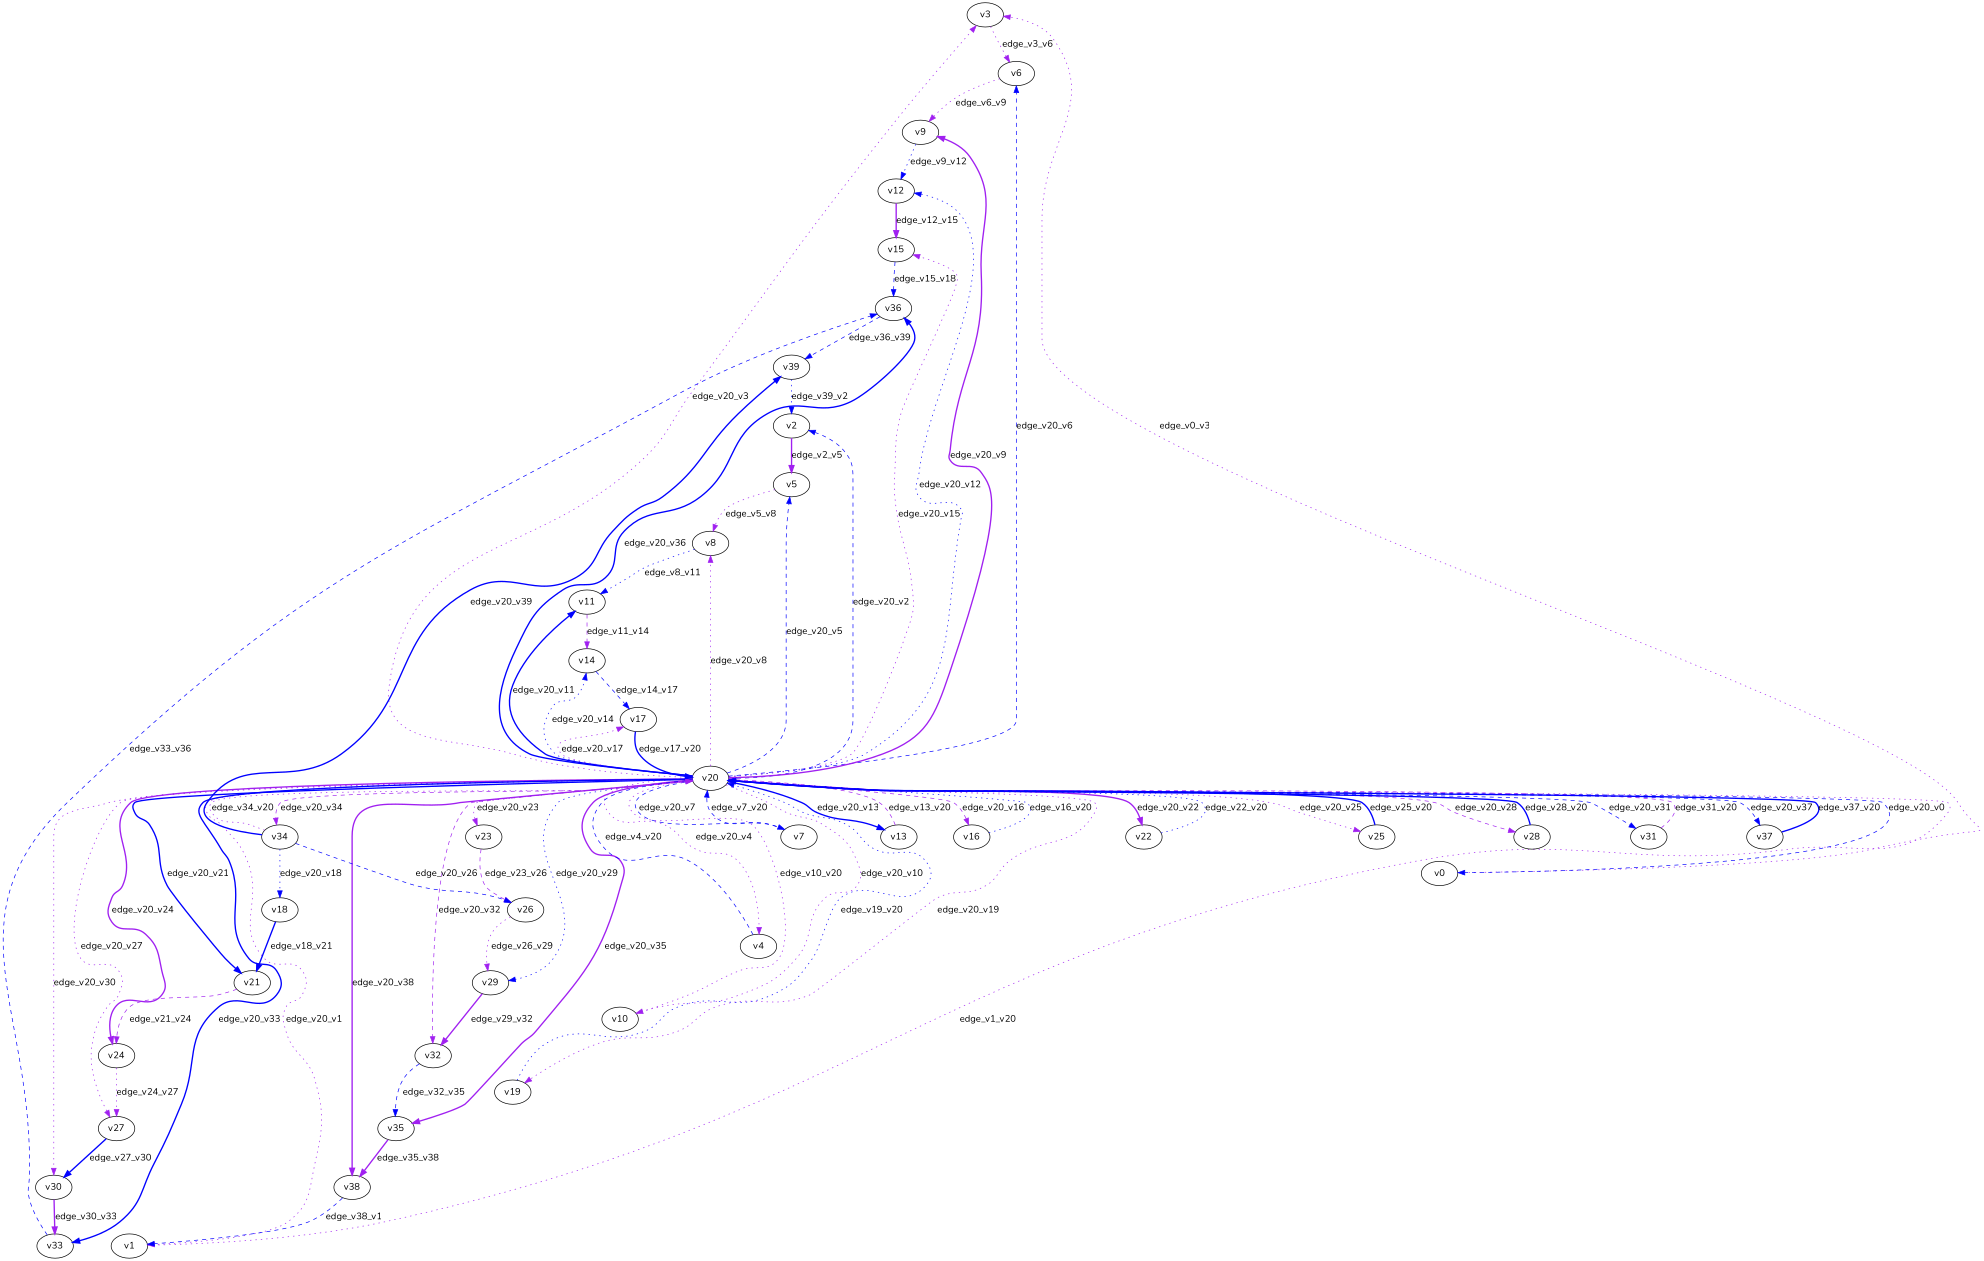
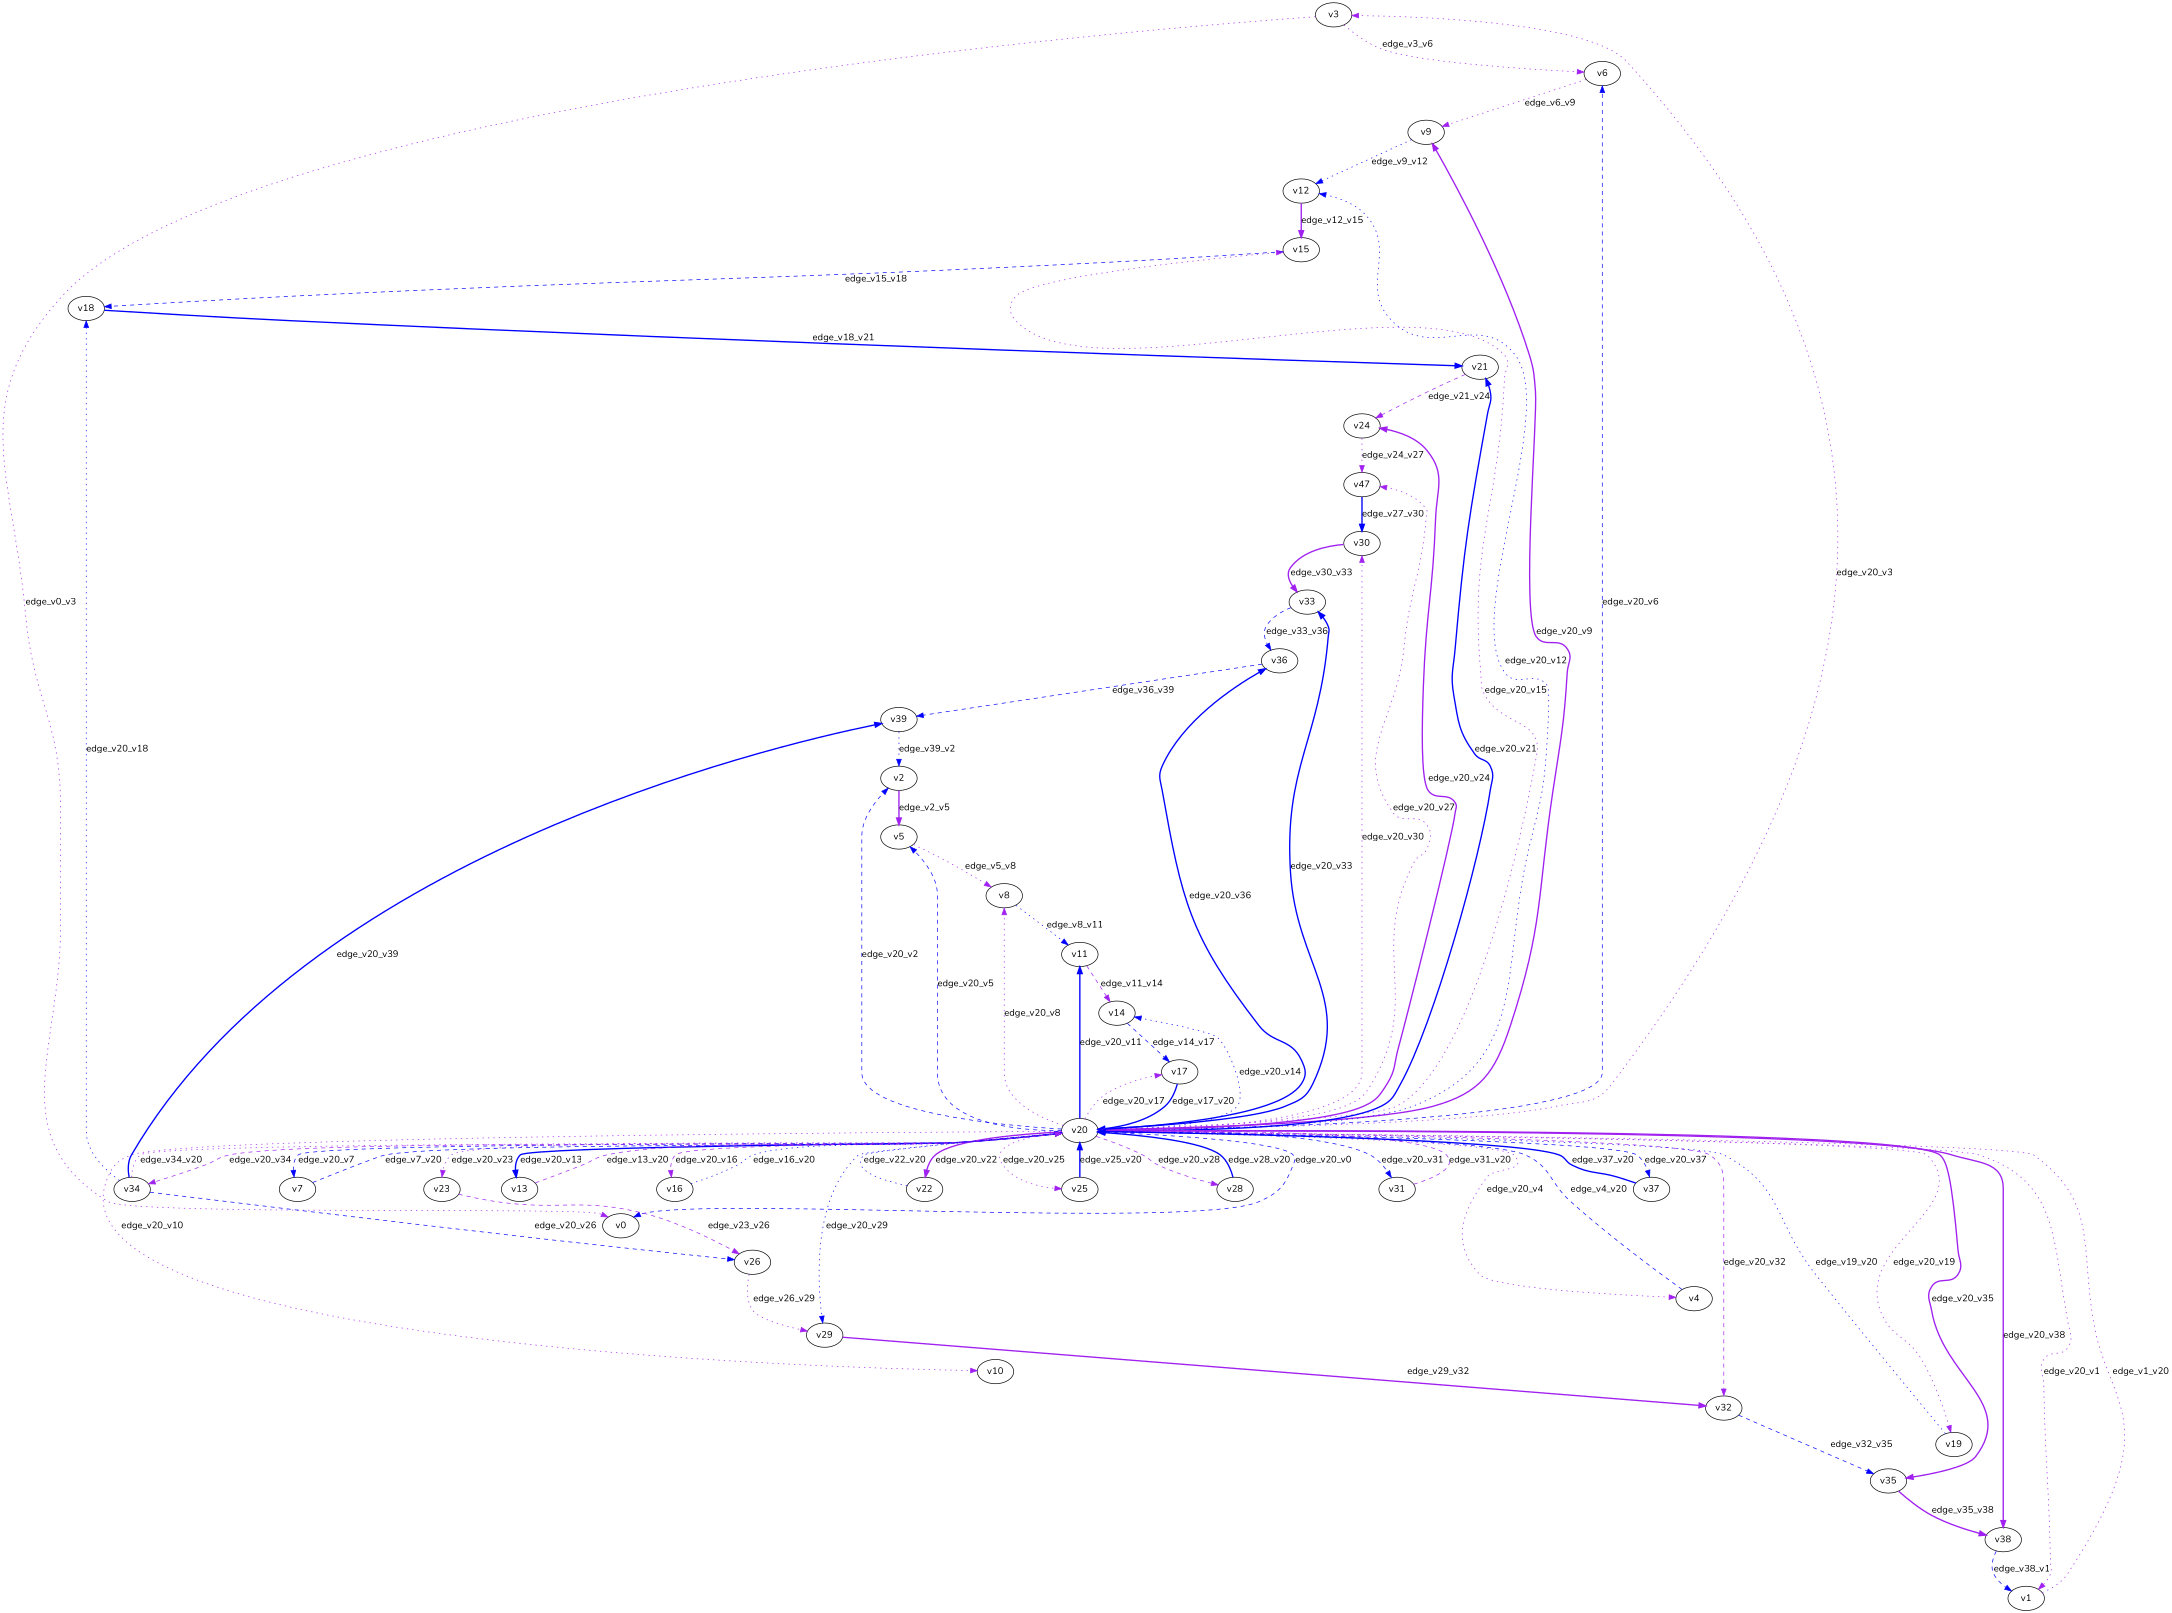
edge "v15" -> "v36": now "v15" -> "v18"
edge "v0" -> "v3": reversed
edge "v10" -> "v20": removed, label "edge_v10_v20"
node "v27": label "v27" -> "v47"
